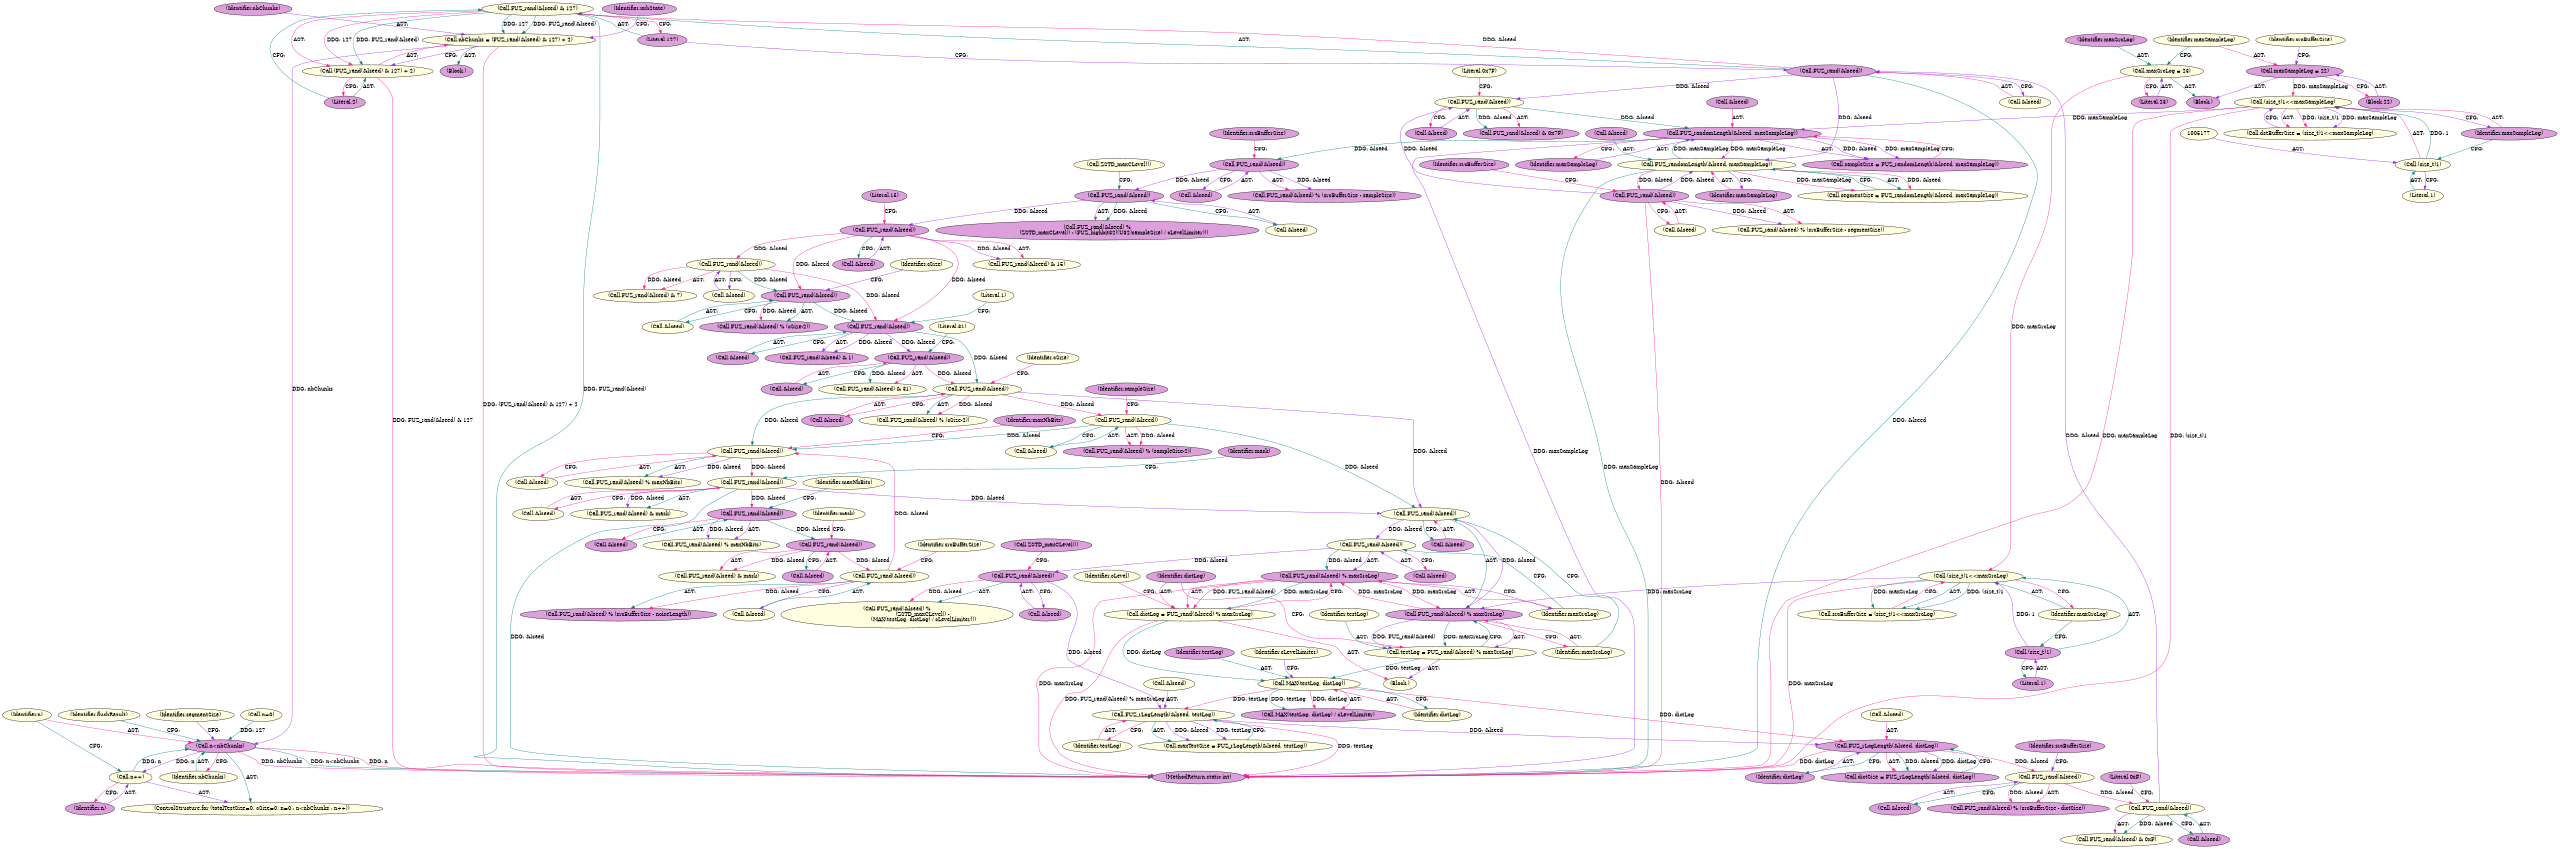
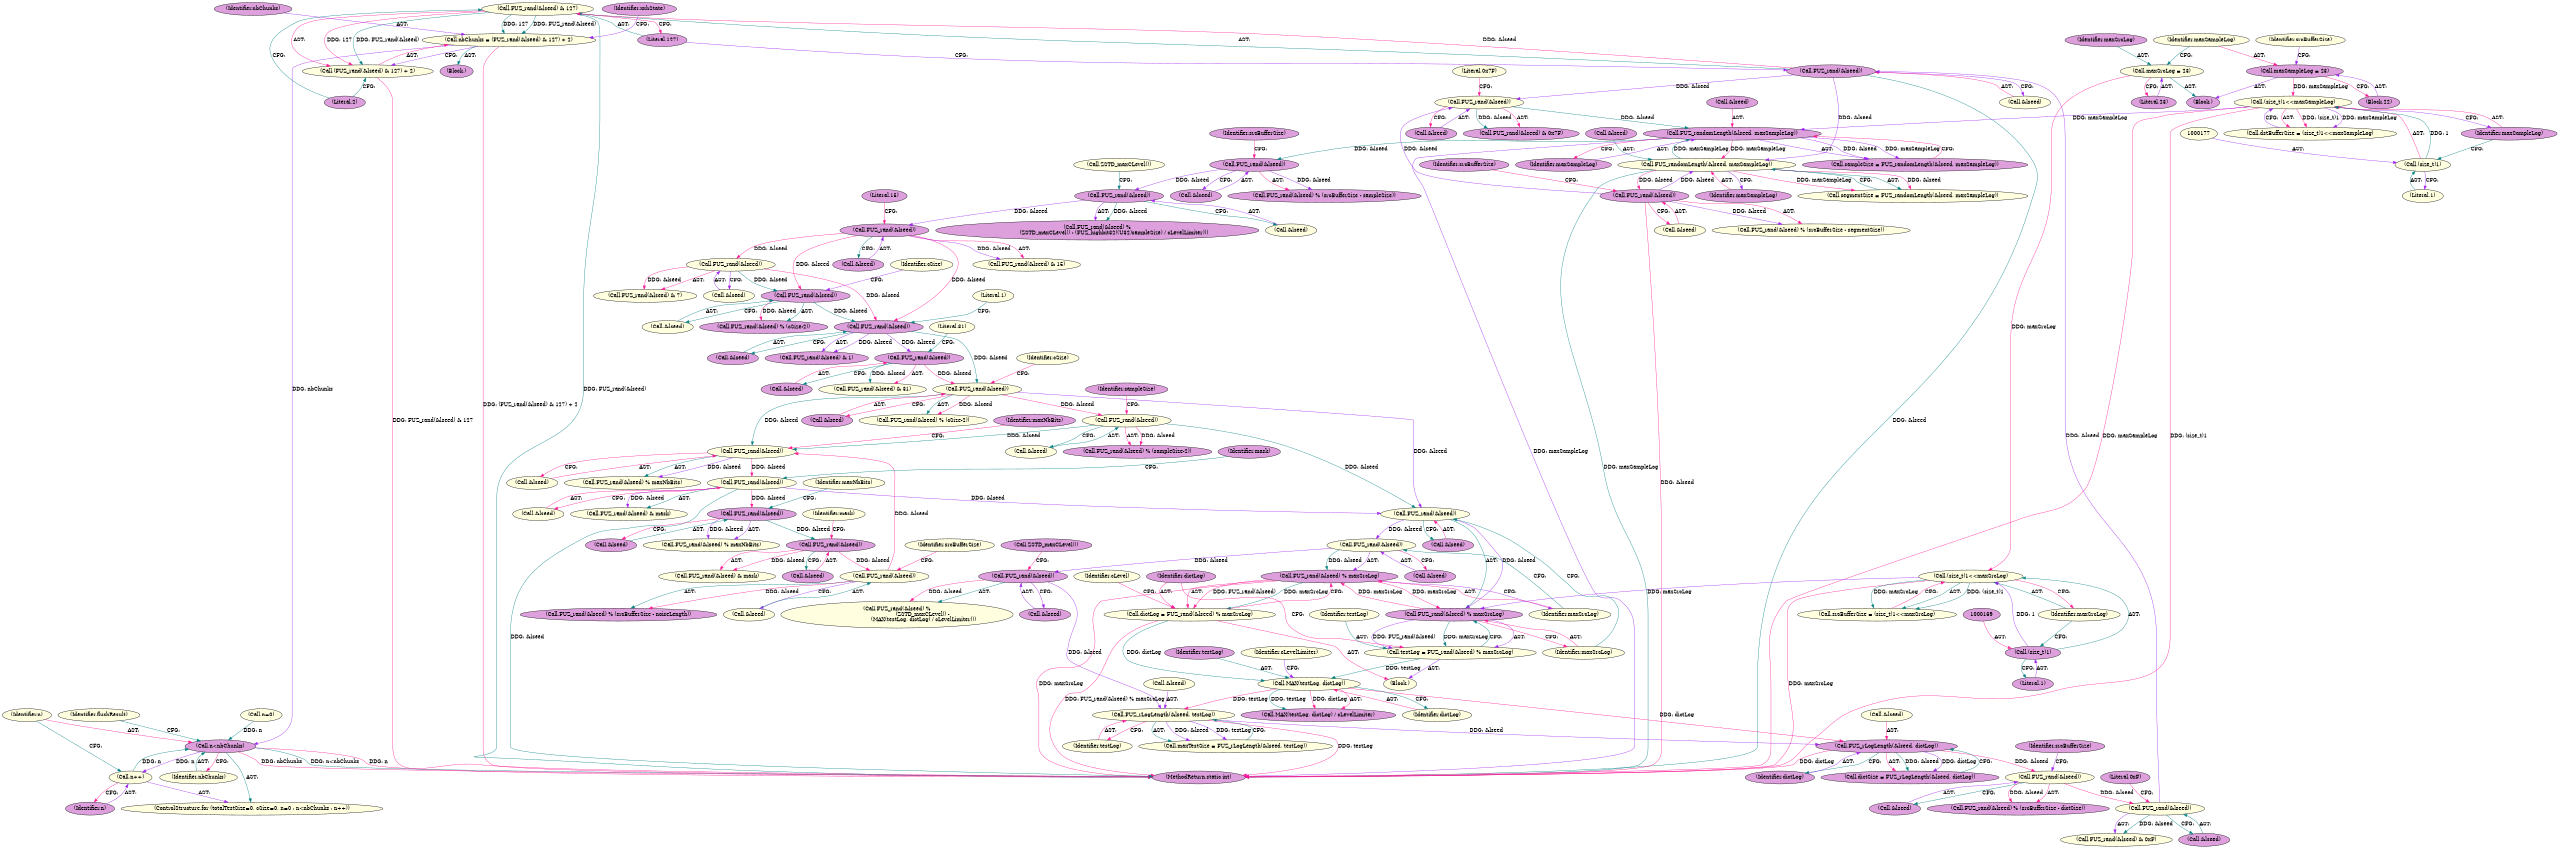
node "(Call,maxSampleLog = 22)": label "(Call,maxSampleLog = 22)" -> "(Call,maxSampleLog = 23)"
edge "(Call,(FUZ_rand(&lseed) & 127) + 2)" -> "(Literal,2)": removed, label "CFG:"
edge "(Literal,2)" -> "(Call,(FUZ_rand(&lseed) & 127) + 2)": label "AST: " -> "CFG: "
node "1005177": label "1005177" -> "1000177"
node "1000169": added
node "(Identifier,segmentSize)": removed
edge "(Call,n=0)" -> "(Call,n<nbChunks)": label "DDG: 127" -> "DDG: n"
